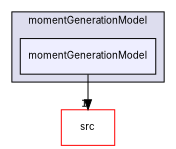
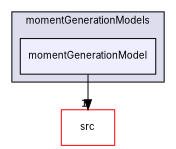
cluster "momentGenerationModel": label "momentGenerationModel" -> "momentGenerationModels"
